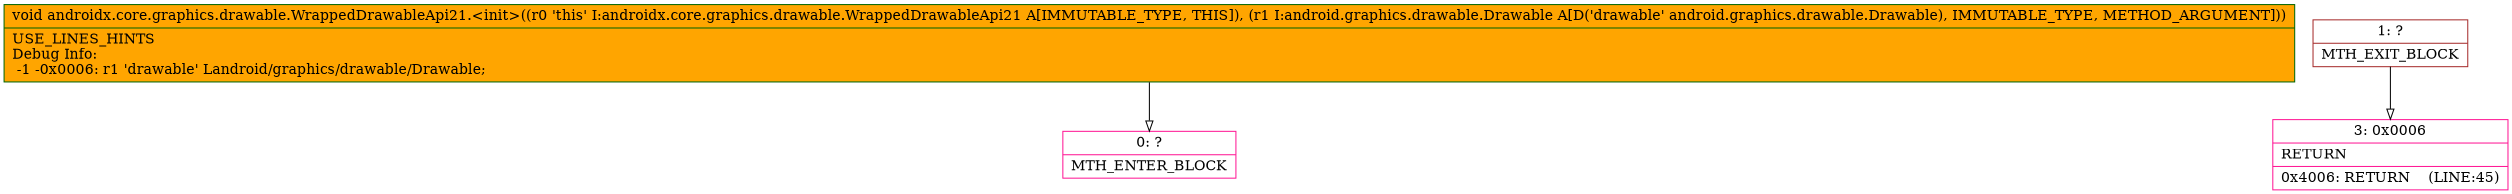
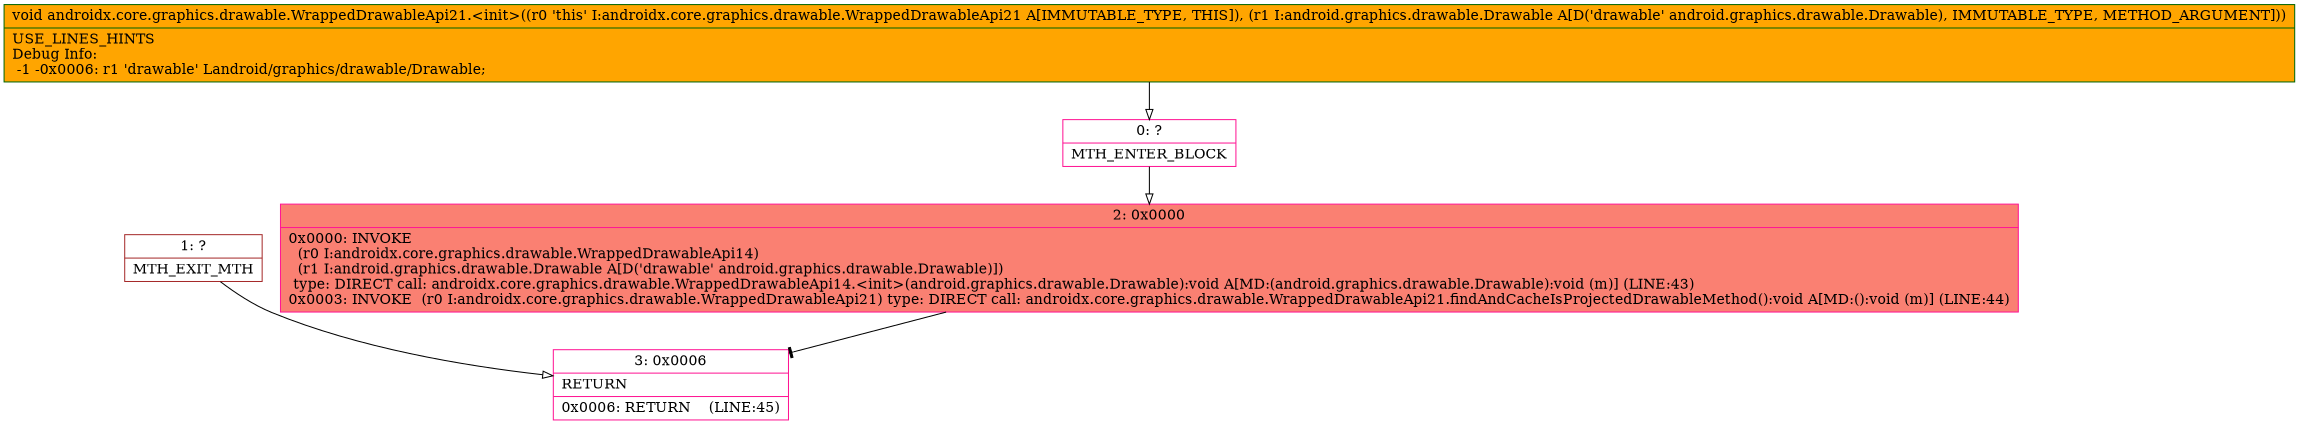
node "1: ?": text "MTH_EXIT_BLOCK" -> "MTH_EXIT_MTH"
node "3: 0x0006": text "0x4006: RETURN    (LINE:45)" -> "0x0006: RETURN    (LINE:45)"
node "2: 0x0000": added
